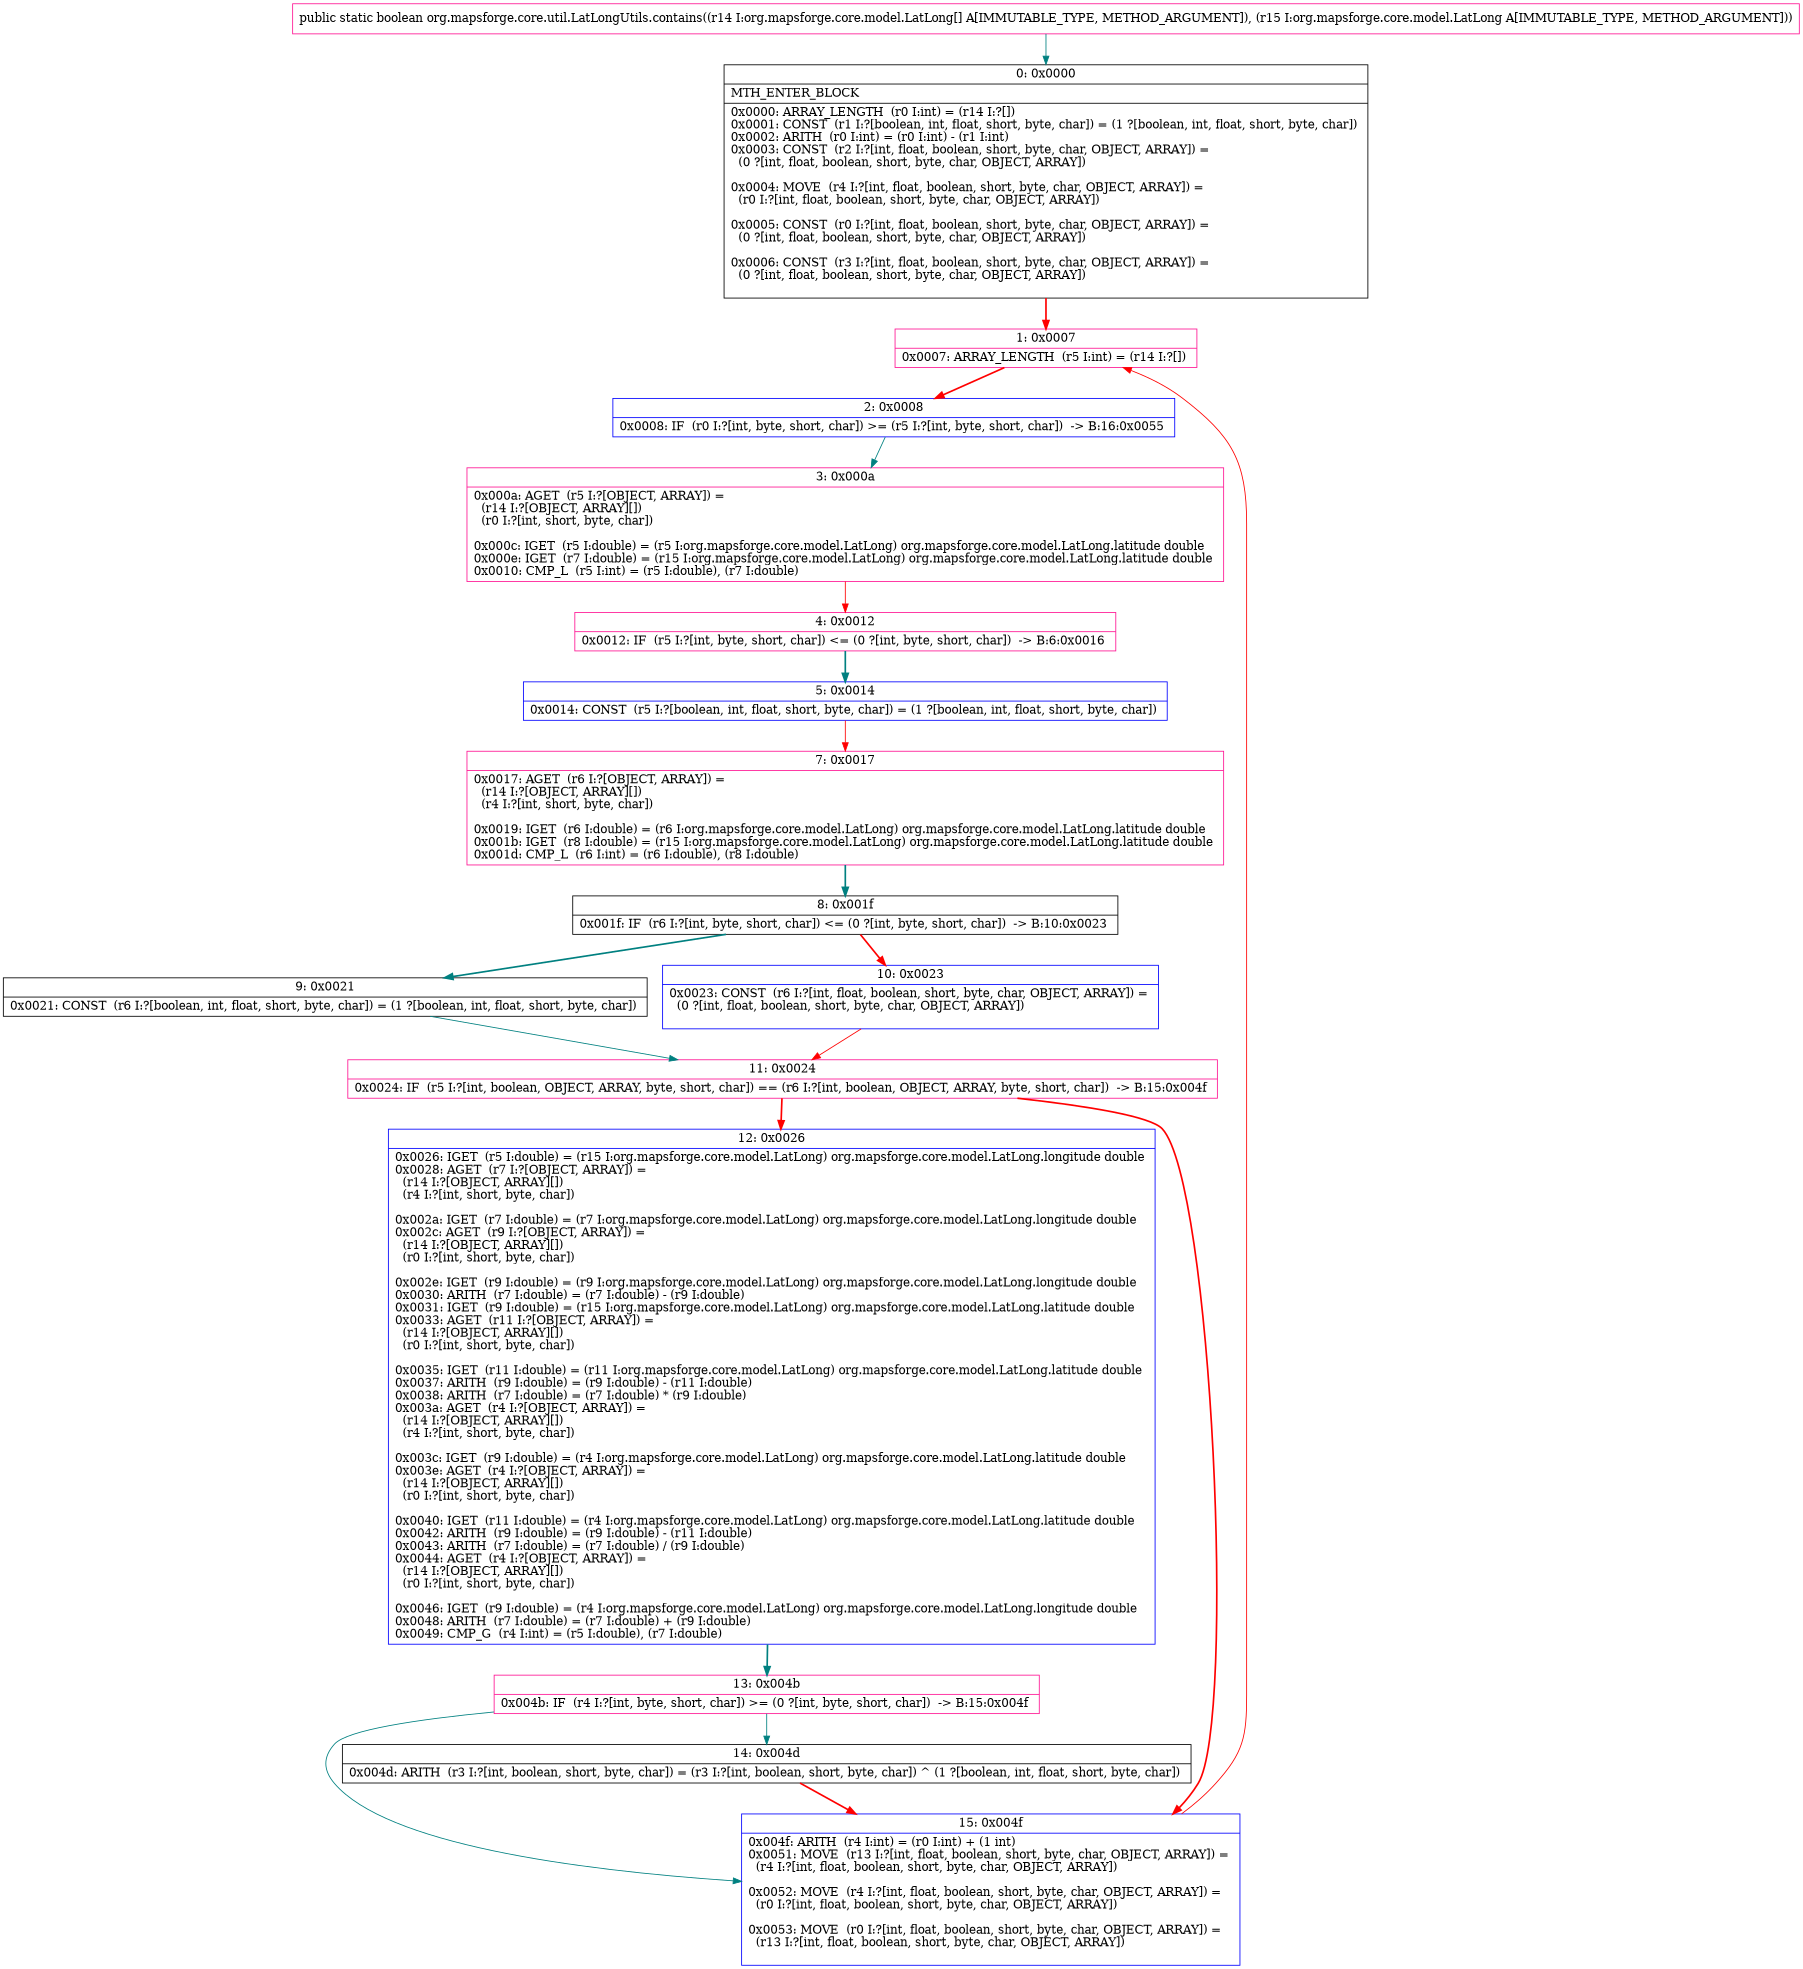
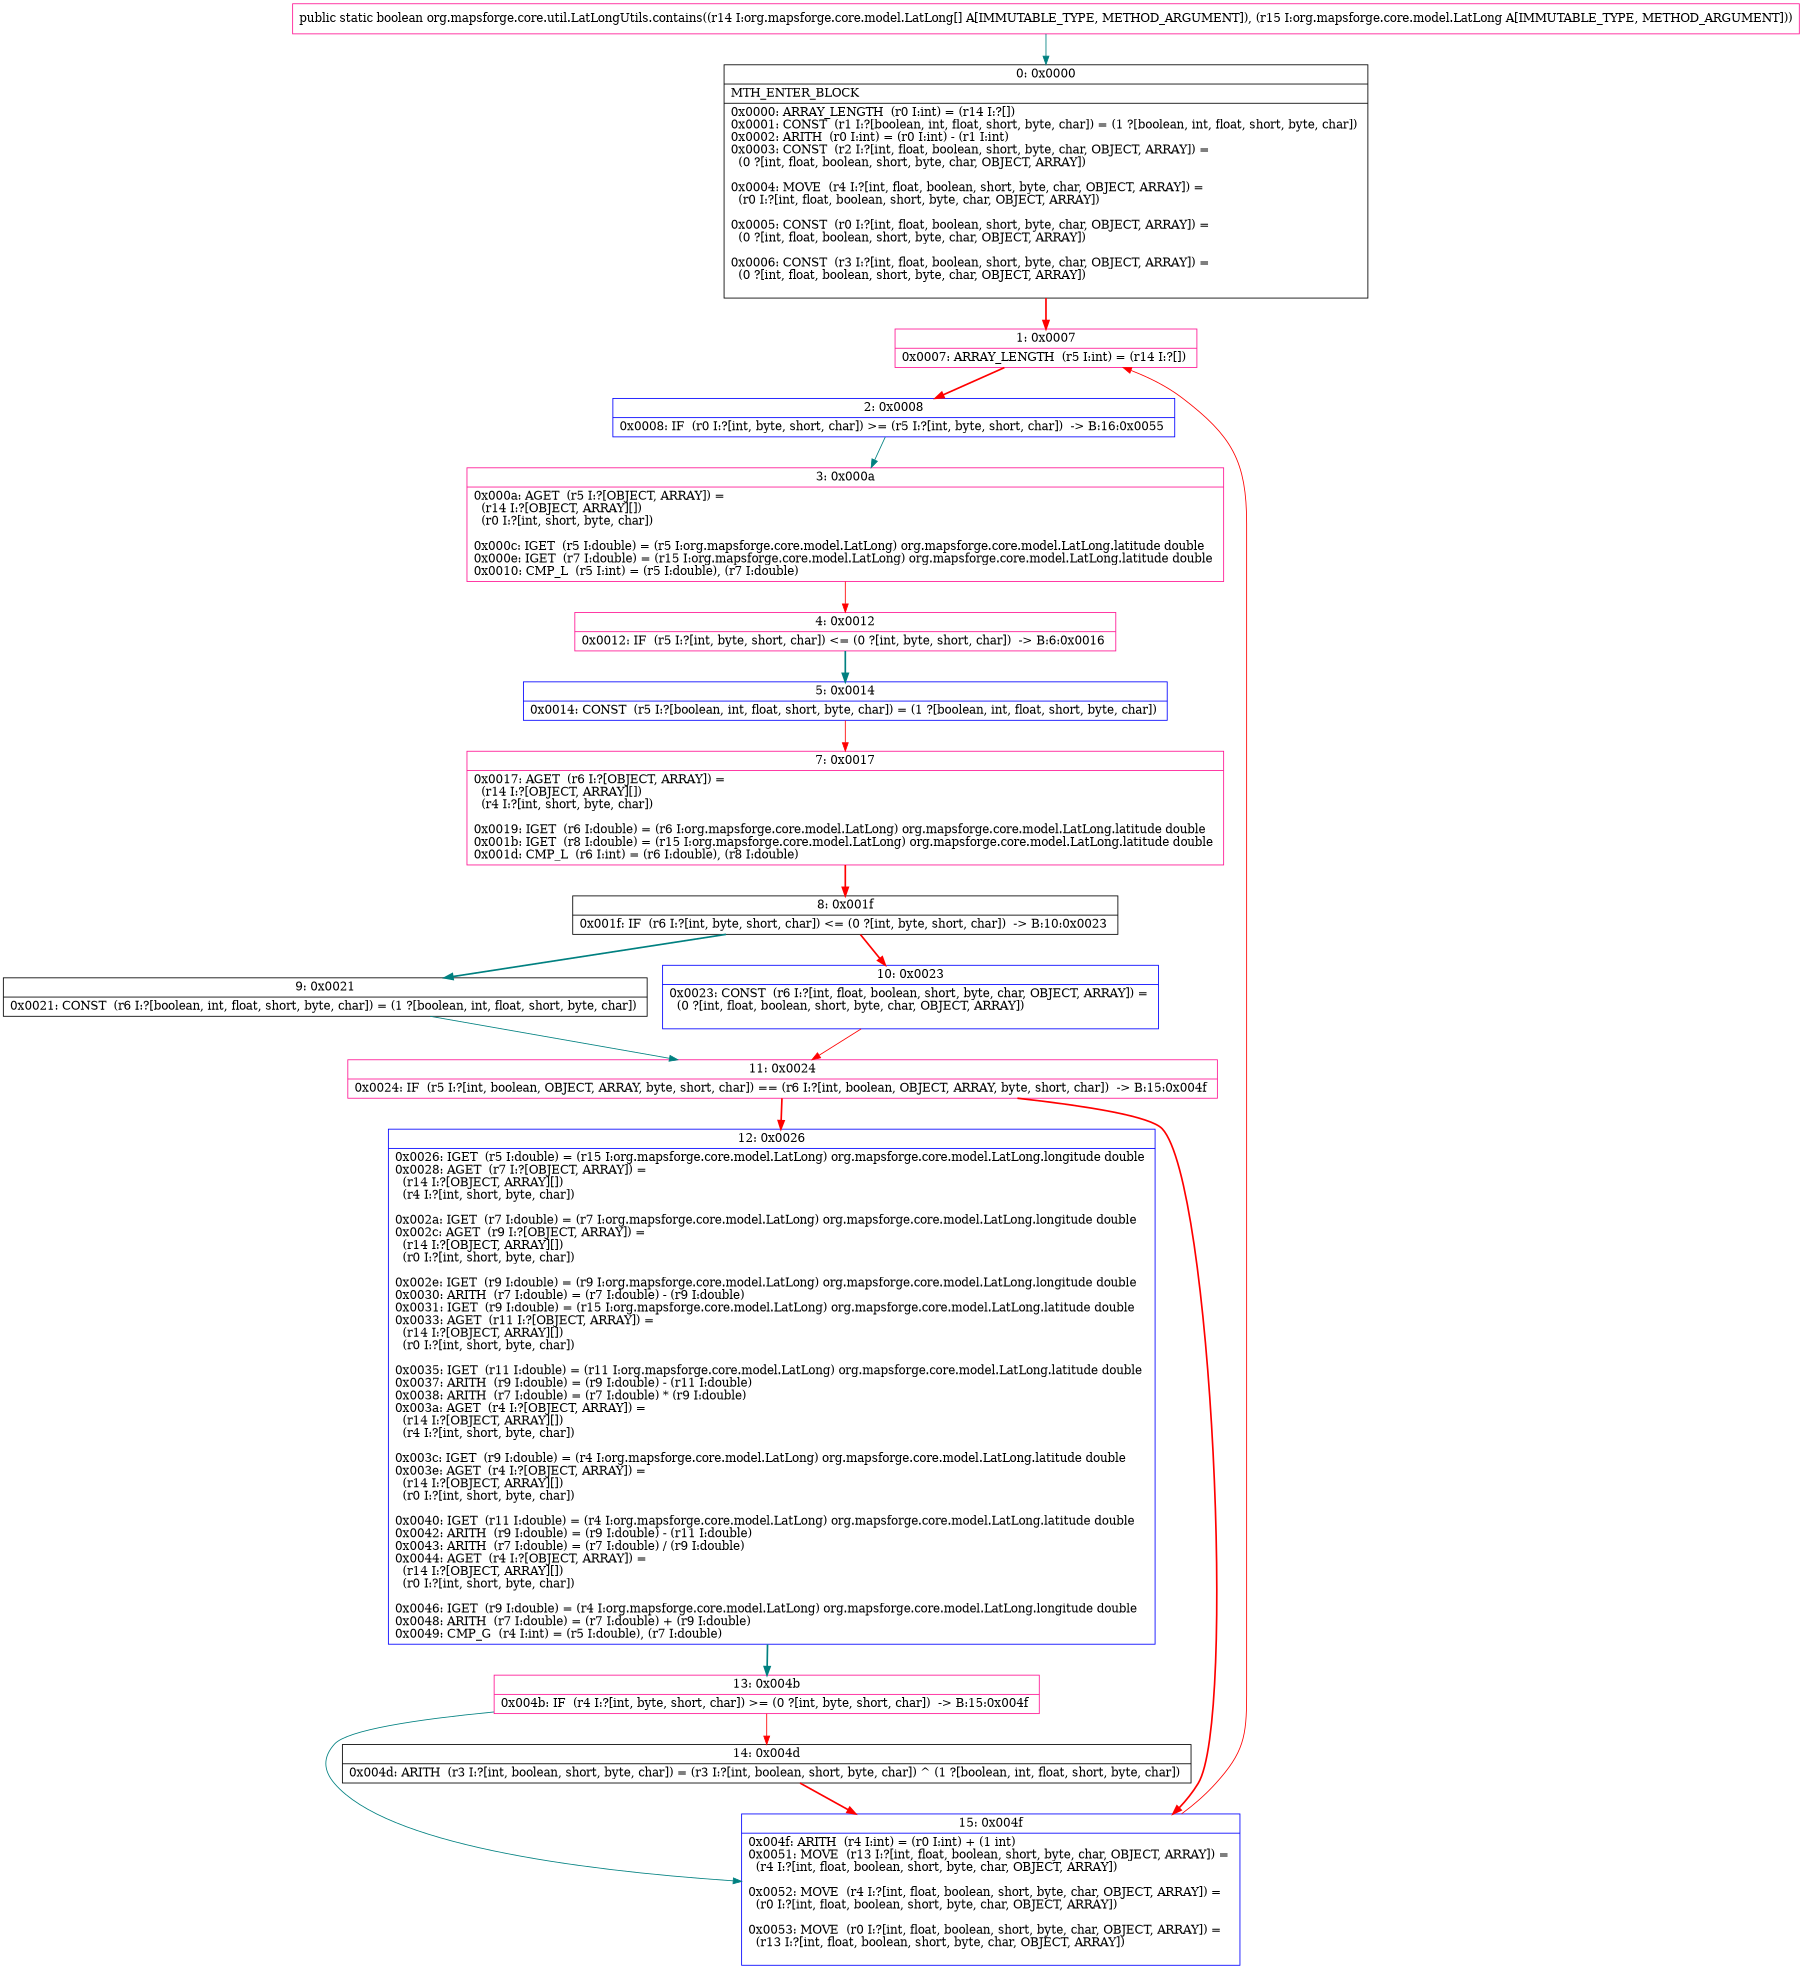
edge "7: 0x0017" -> "8: 0x001f": color teal -> red
edge "13: 0x004b" -> "14: 0x004d": color teal -> red
